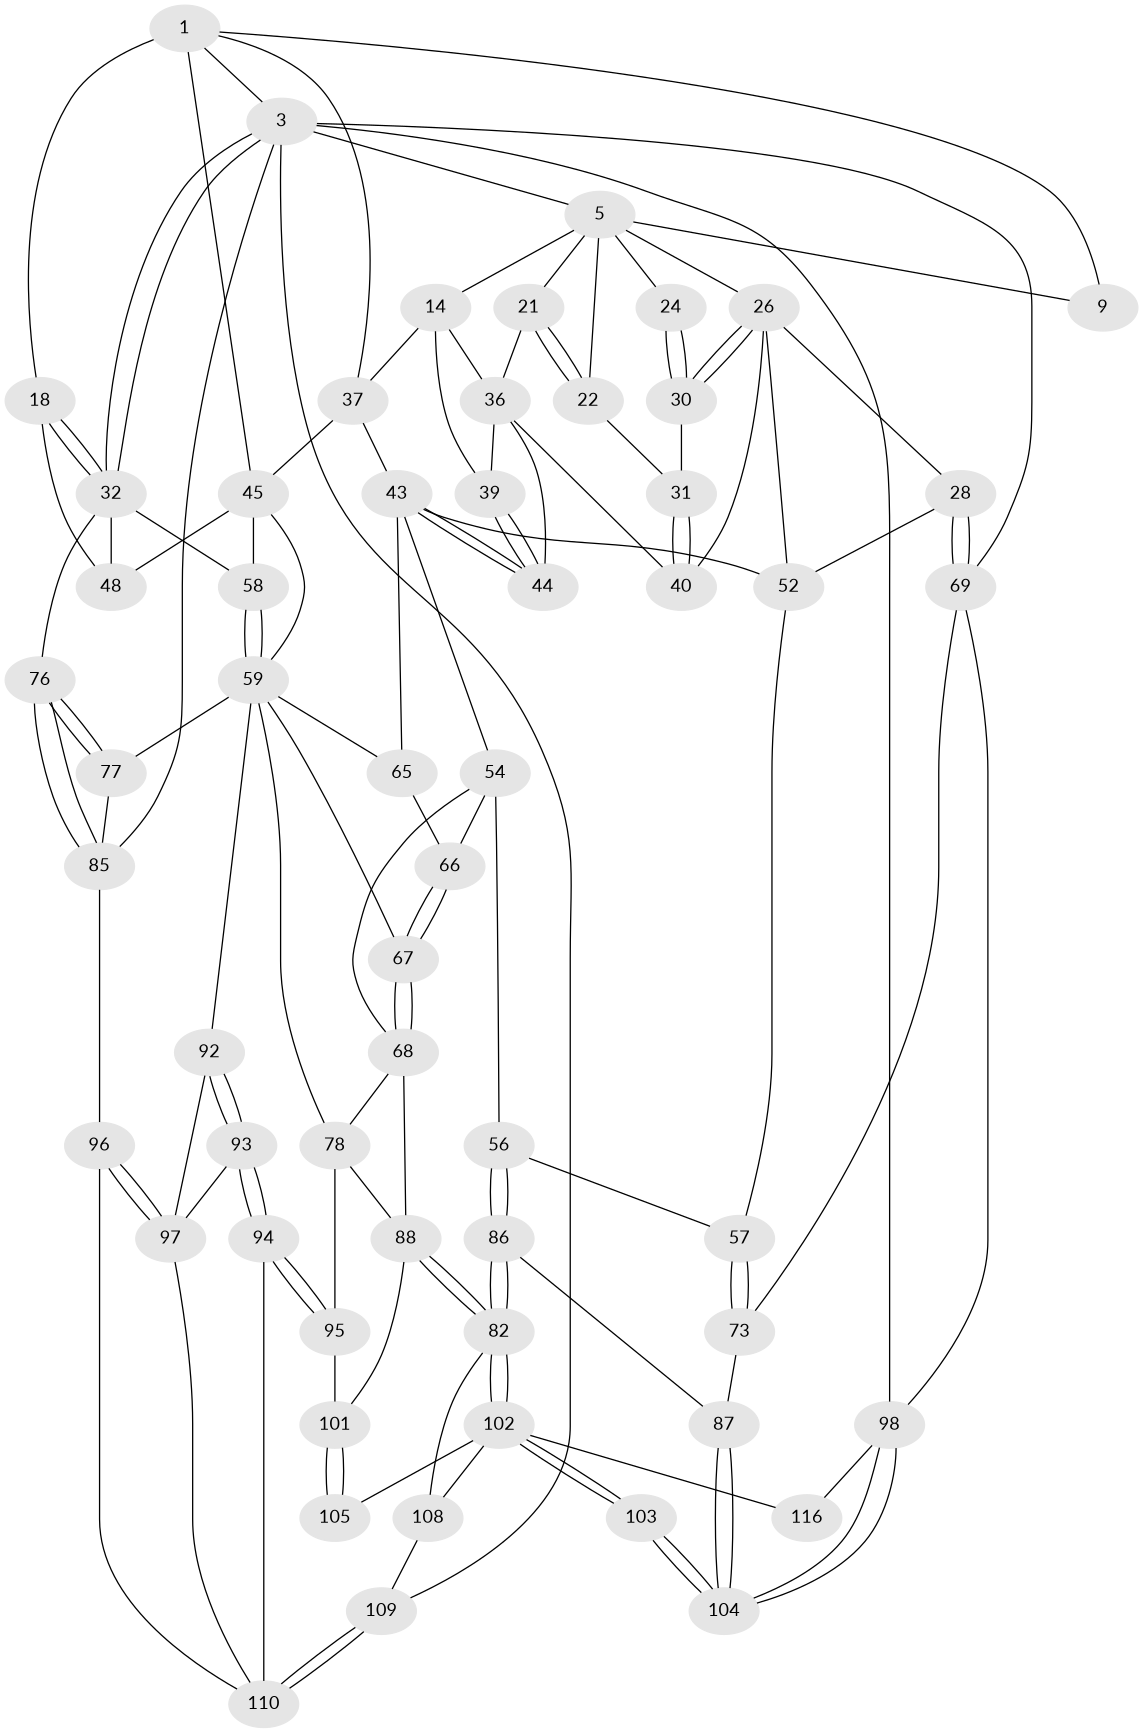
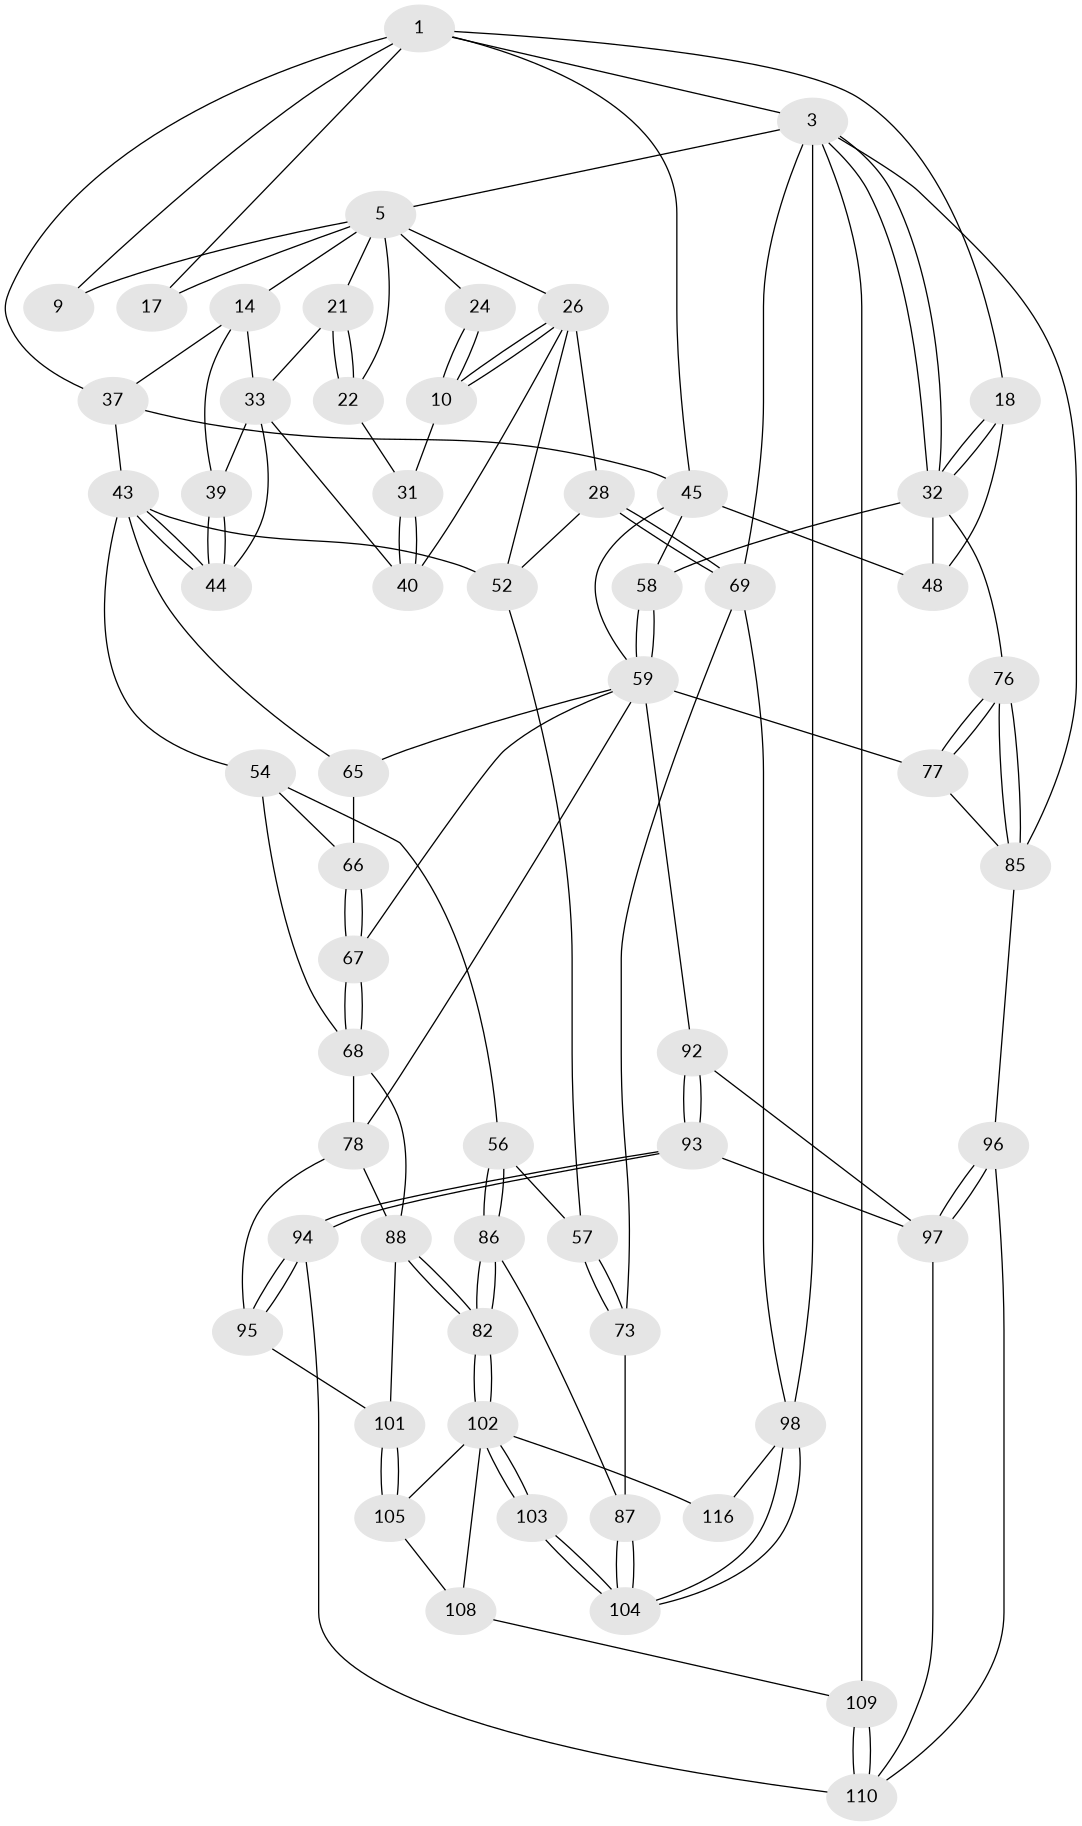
node "17": added
node "36": label "36" -> "33"
node "30": label "30" -> "10"
edge "82" -- "108": now "105" -- "108"
